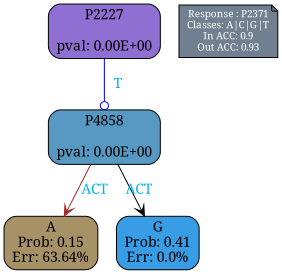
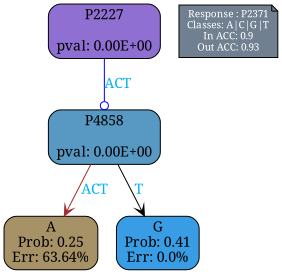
edge "P2227 pval: 0.00E+00" -> "P4858 pval: 0.00E+00": label "T" -> "ACT"
edge "P4858 pval: 0.00E+00" -> "G Prob: 0.41 Err: 0.0%": label "ACT" -> "T"
node "A Prob: 0.15 Err: 63.64%": label "A Prob: 0.15 Err: 63.64%" -> "A Prob: 0.25 Err: 63.64%"
